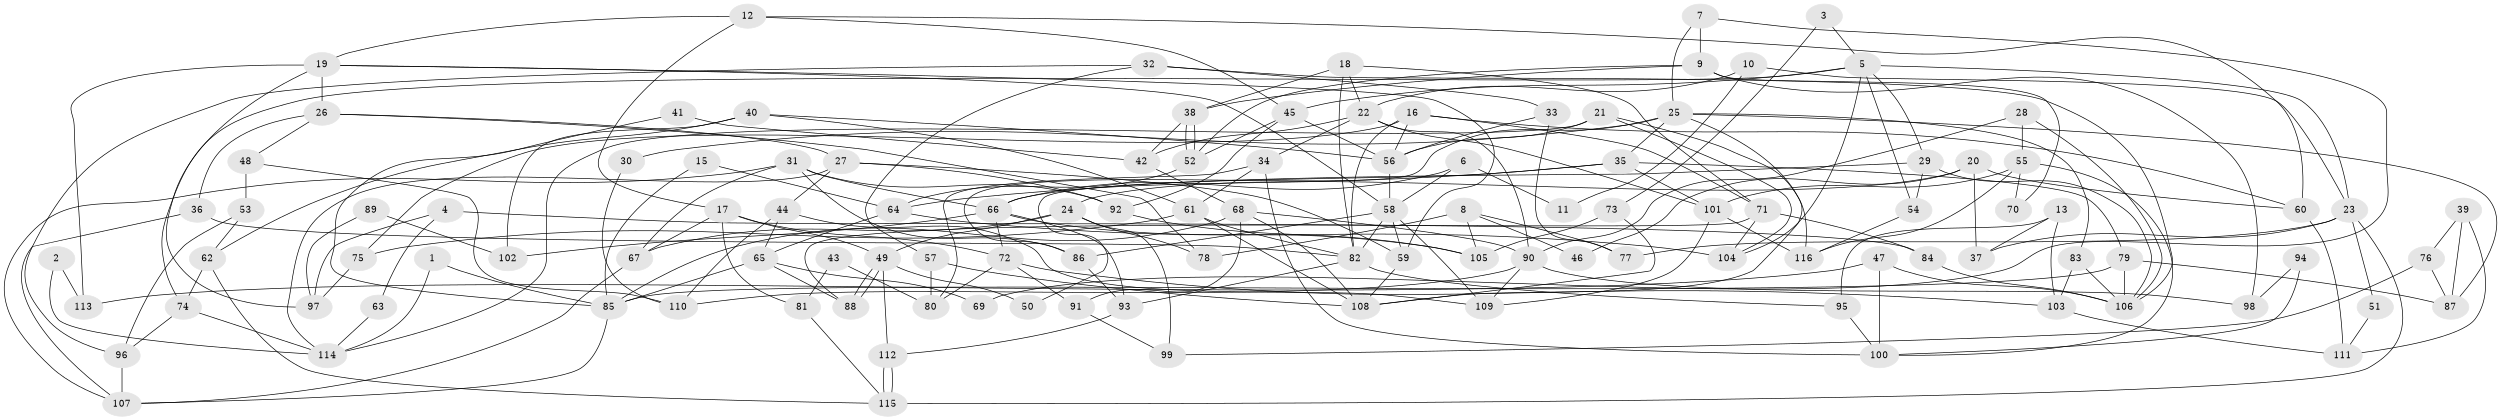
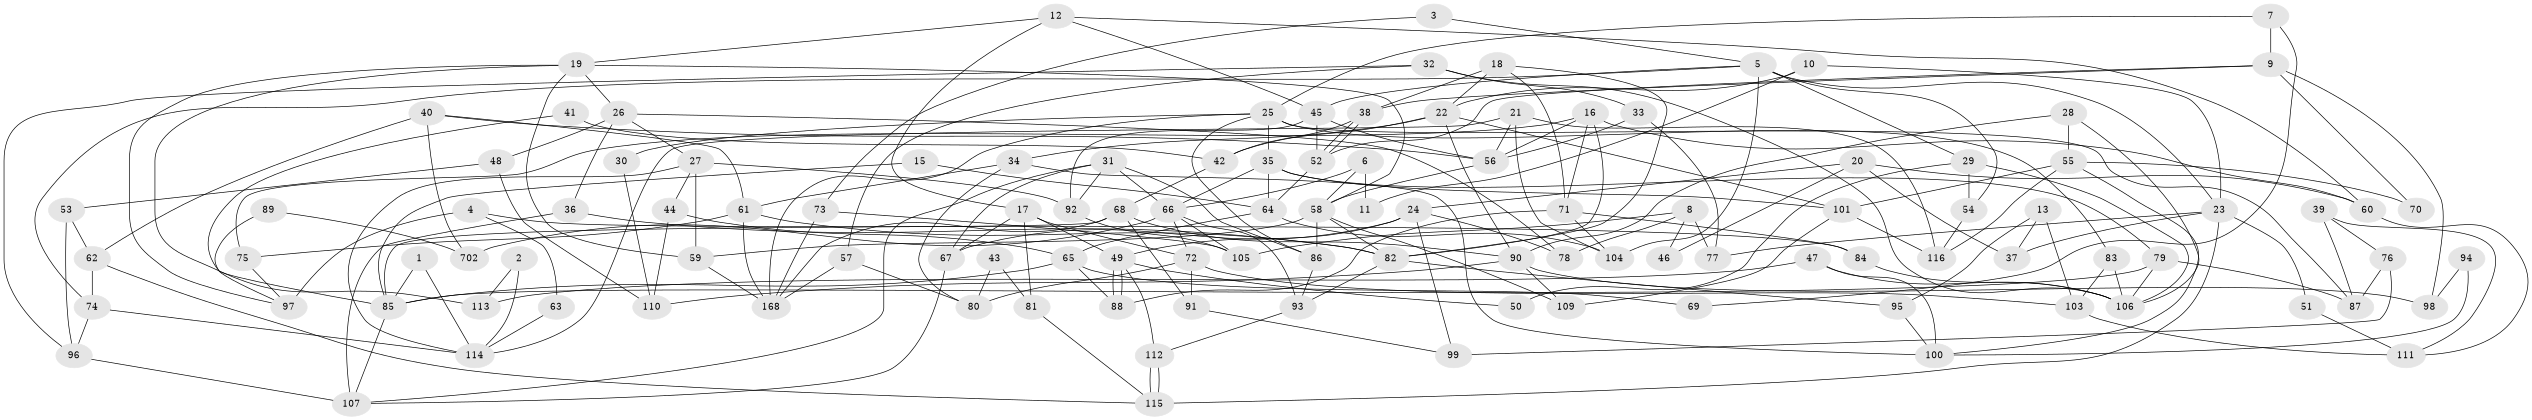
node "102": label "102" -> "702"
edge "44" -- "109": removed
node "108": label "108" -> "168"
